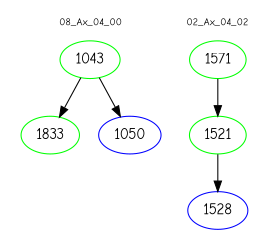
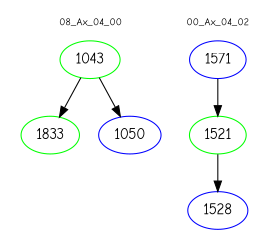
cluster "02_Ax_04_02": label "02_Ax_04_02" -> "00_Ax_04_02"
node "1571": color green -> blue
